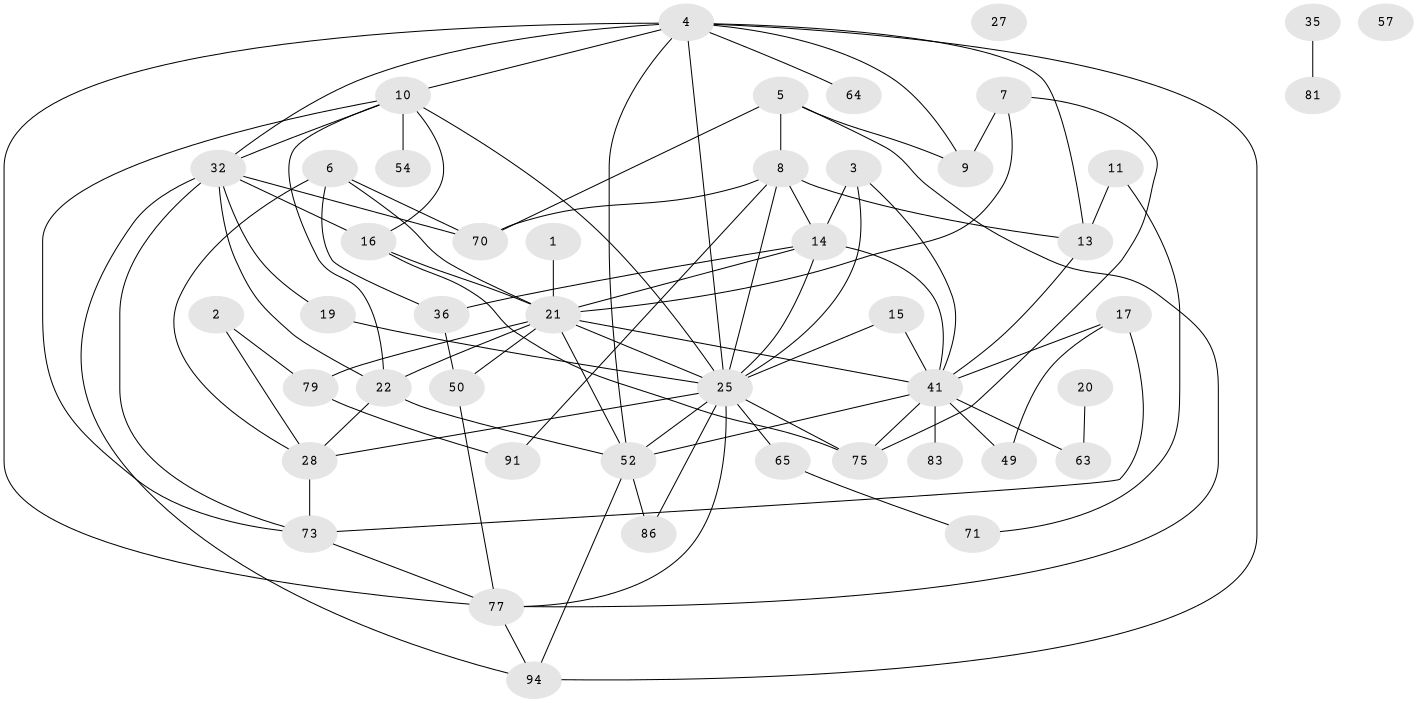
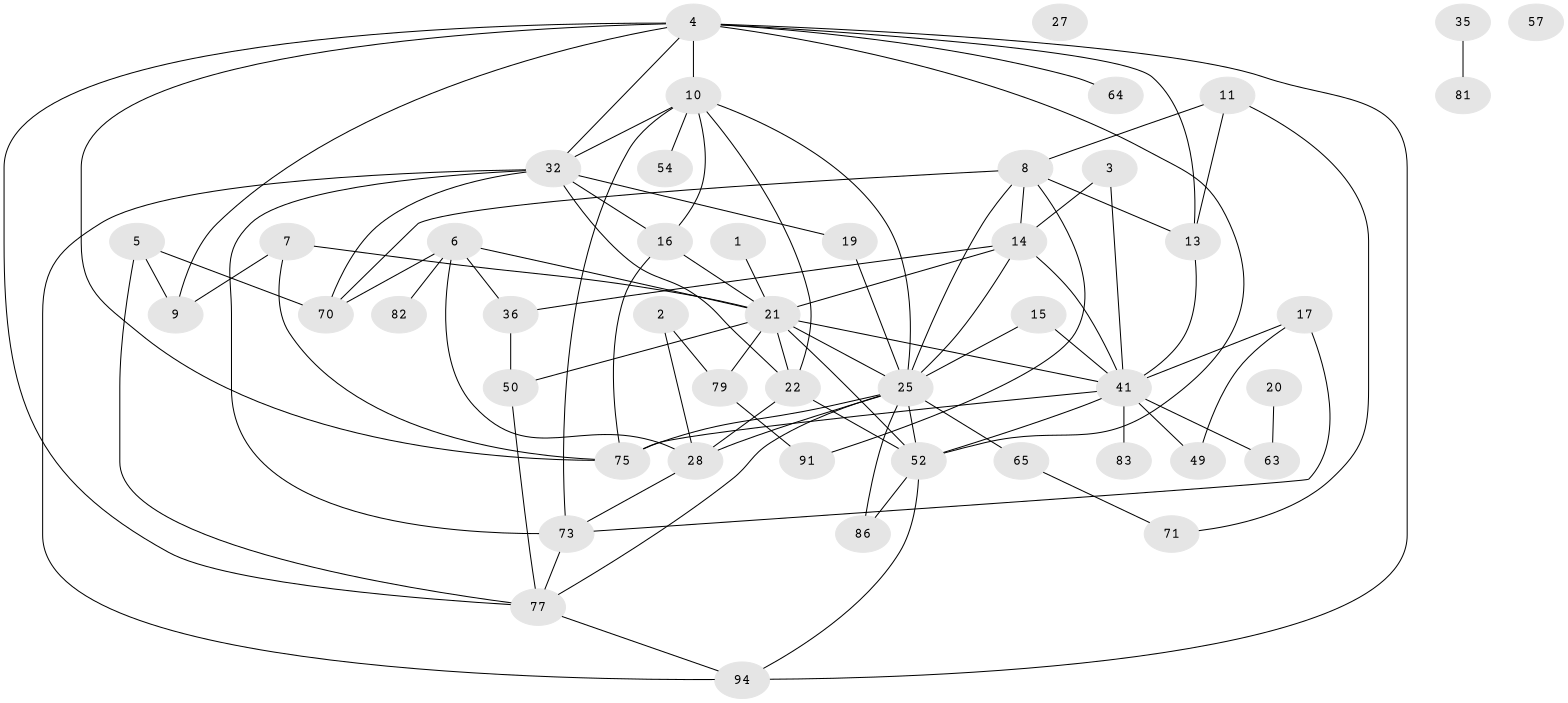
edge "5" -- "8": now "11" -- "8"
edge "4" -- "25": now "4" -- "75"
edge "3" -- "25": removed
node "82": added
